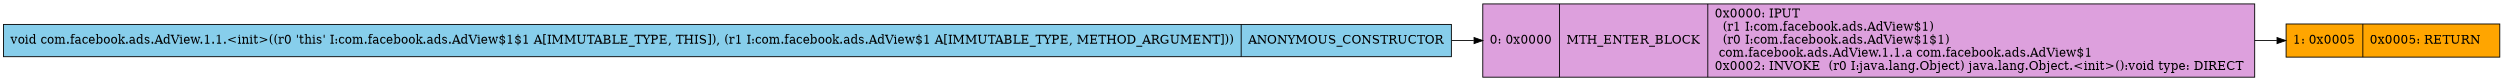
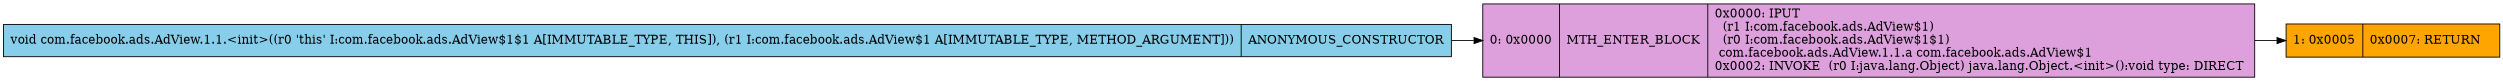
node "1: 0x0005": text "0x0005: RETURN" -> "0x0007: RETURN"
